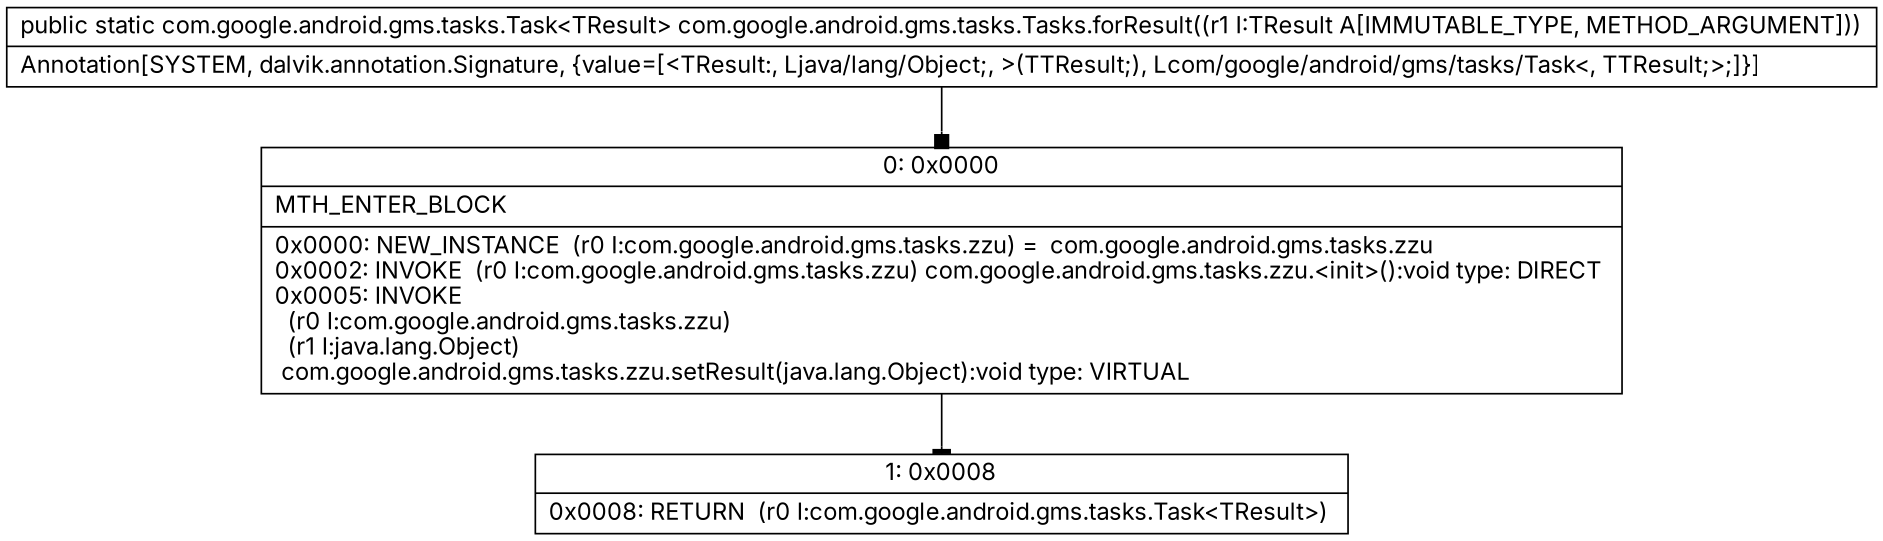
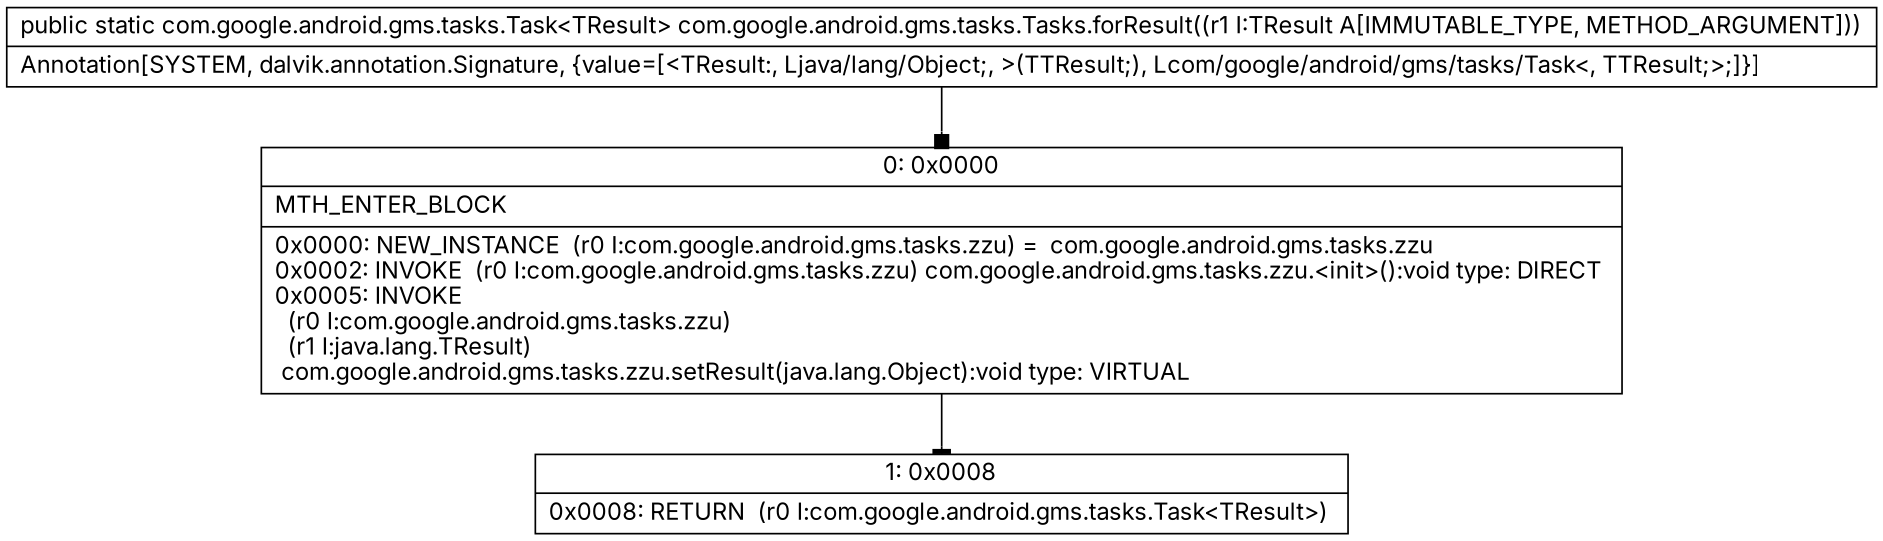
node "0: 0x0000": text "(r1 I:java.lang.Object)" -> "(r1 I:java.lang.TResult)"
